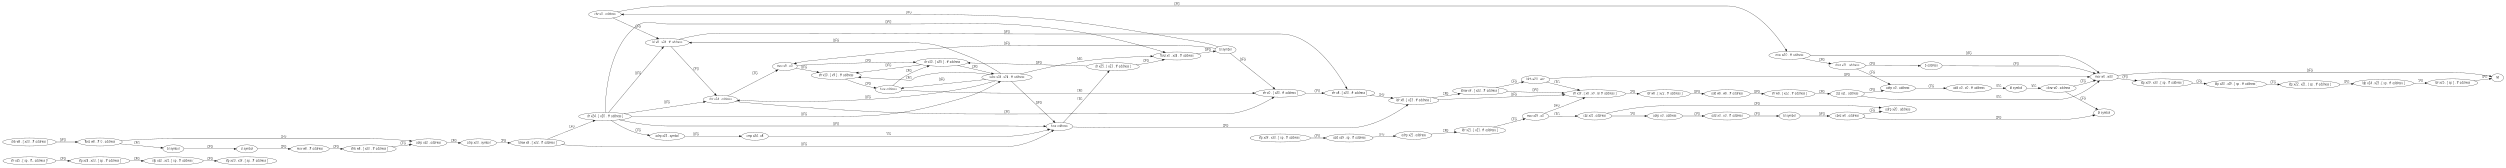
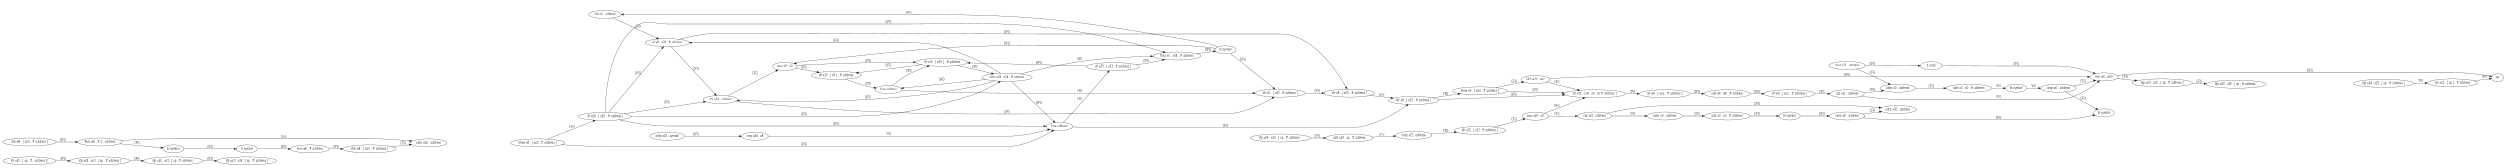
node "mov w20 , # address": removed
node "b address": label "b address" -> "b adrp"
edge "subs x24 , x24 , # address" -> "str x10 , [ x9 ] , # address": removed, label "CFG"
node "ldp x22 , x21 , [ sp , # address ]": removed
edge "ldr x24 , [ x20 , # address ]" -> "adrp x23 , symbol": removed, label "CFG"
node "adrp x20 , symbol": removed
